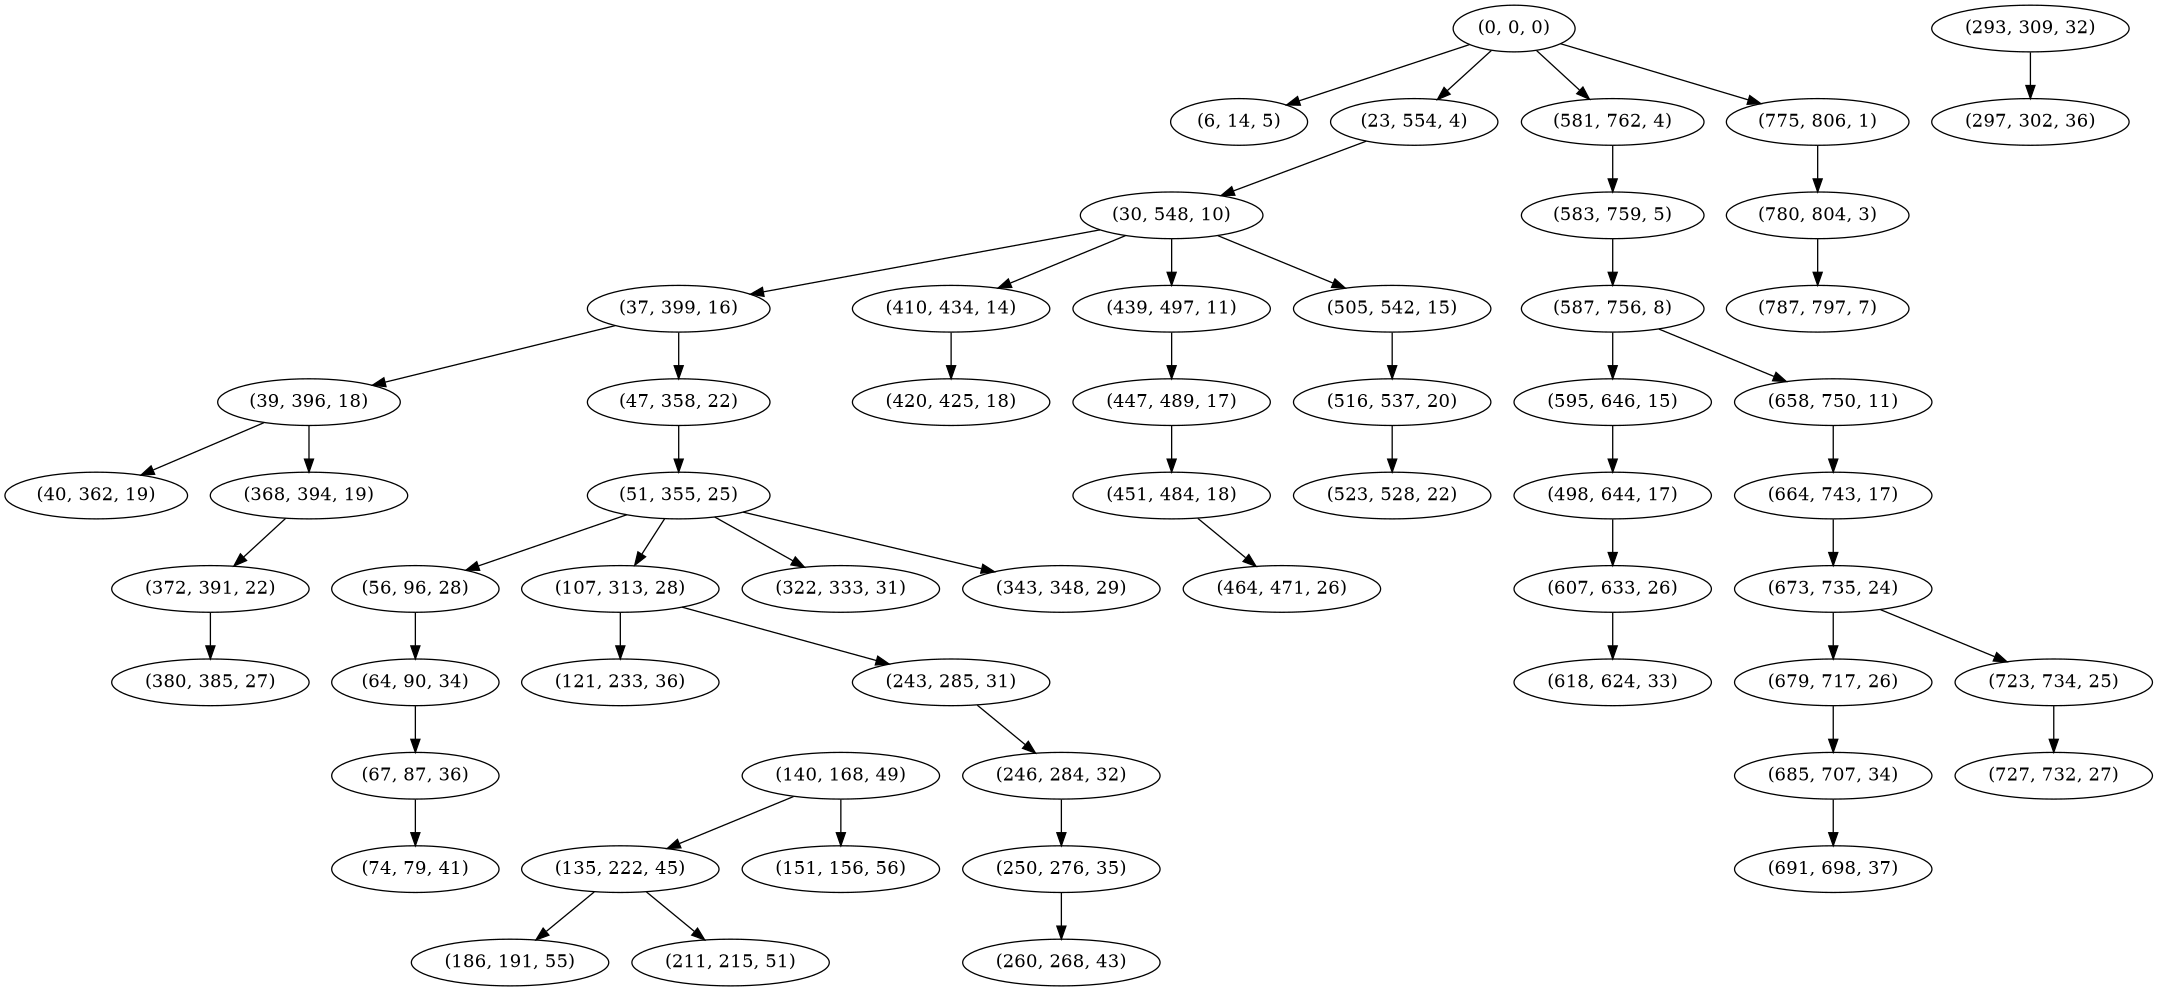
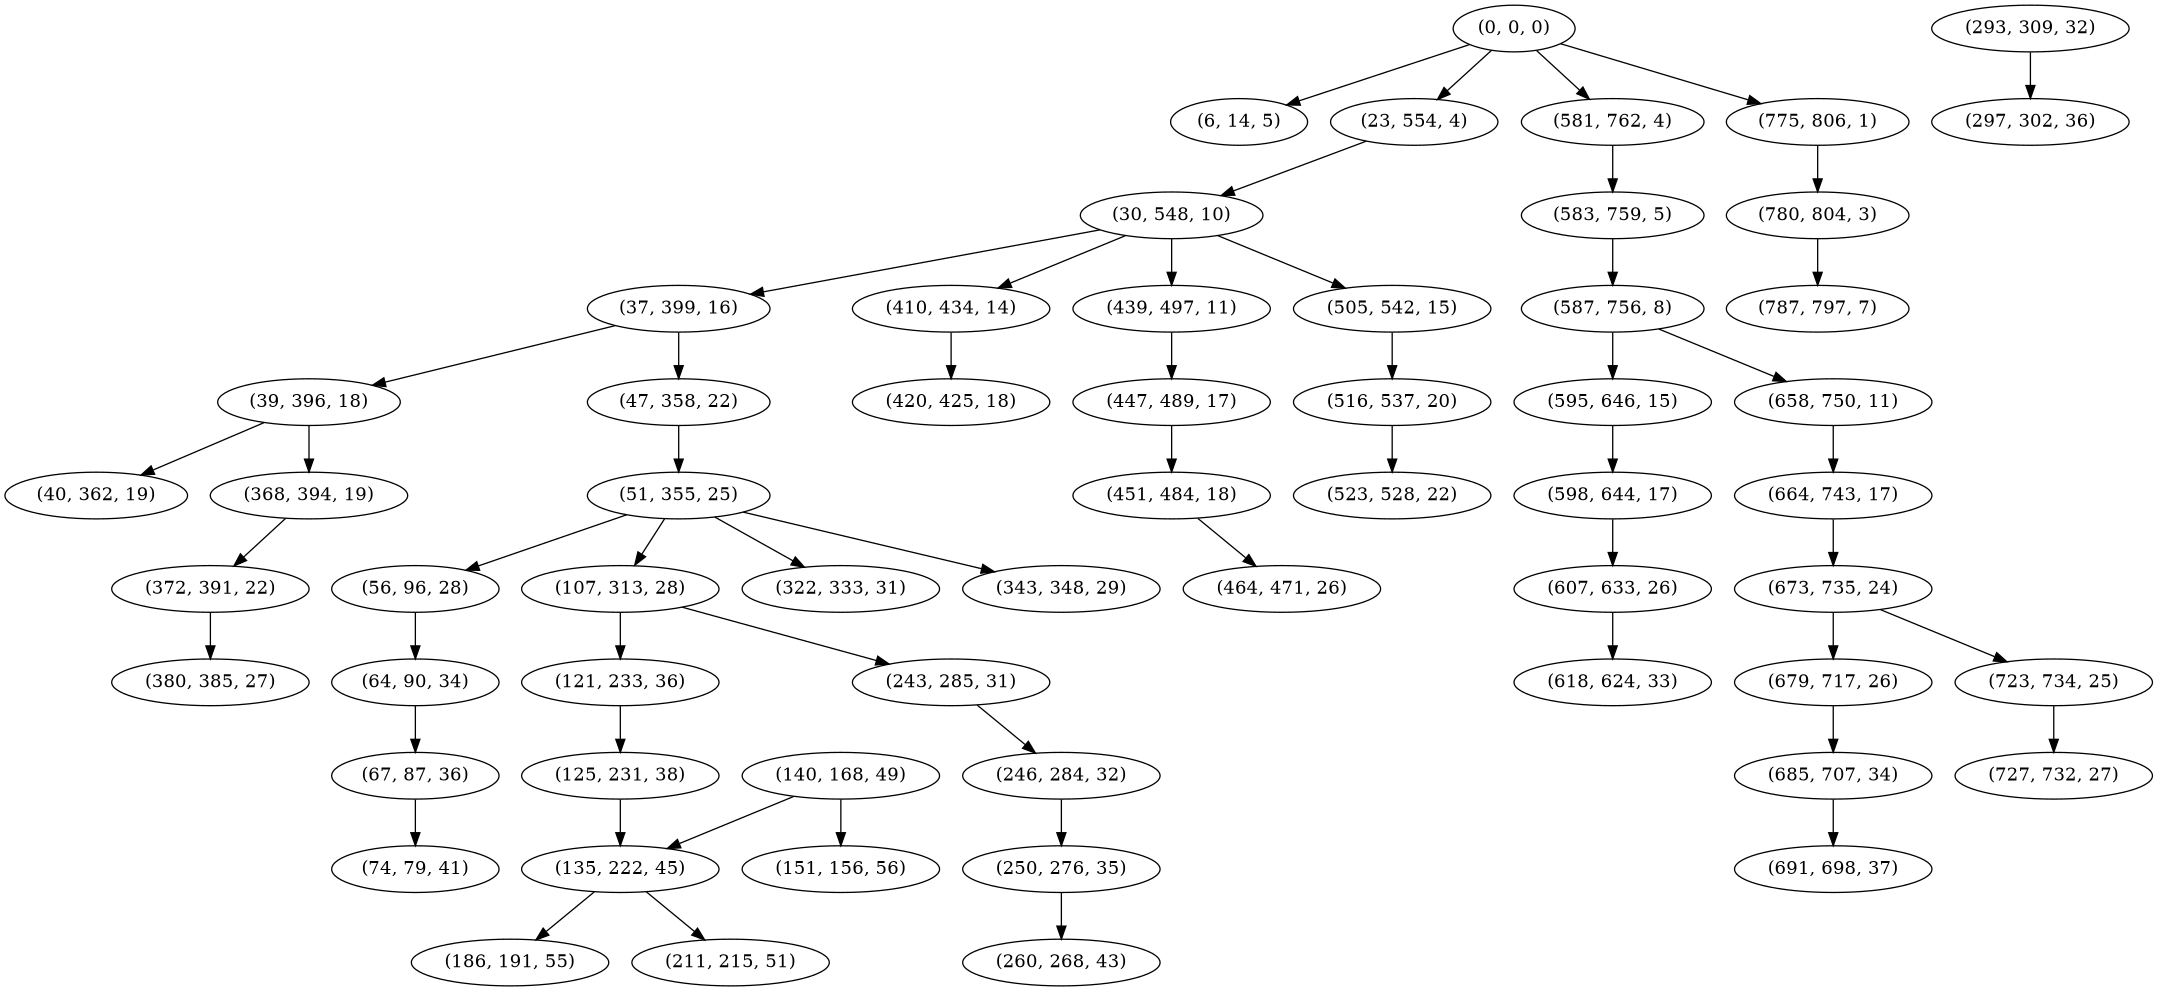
node "(498, 644, 17)": label "(498, 644, 17)" -> "(598, 644, 17)"
node "(125, 231, 38)": added
